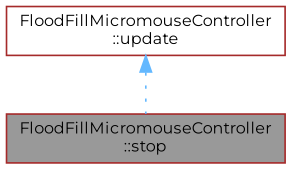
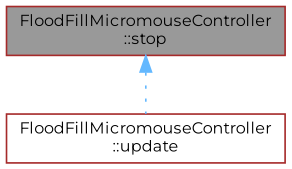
edge "FloodFillMicromouseController ::stop" -> "FloodFillMicromouseController ::update": reversed
